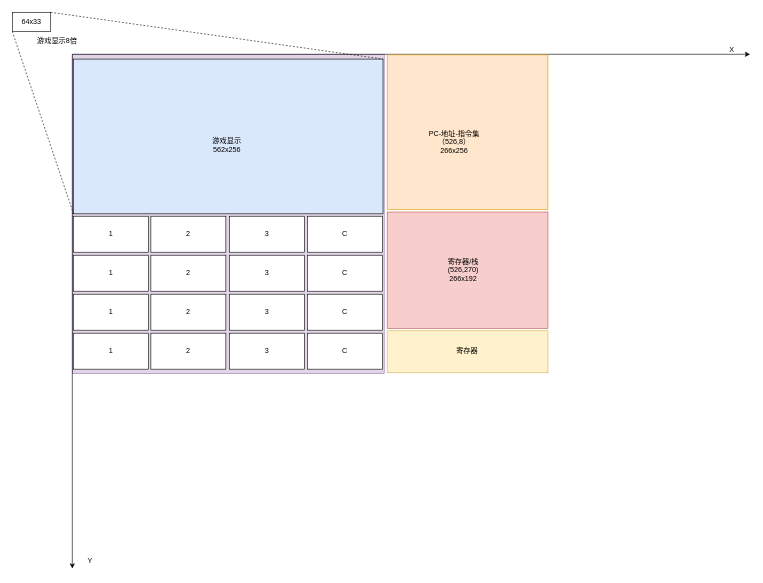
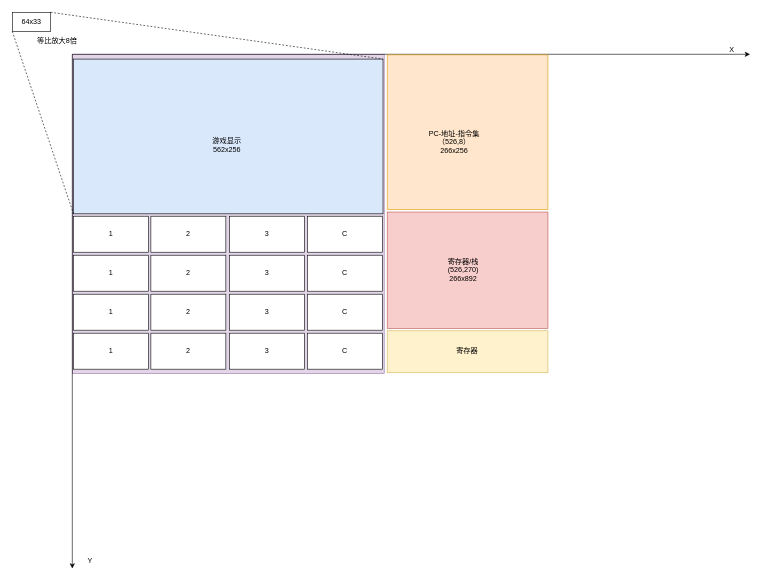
node "游戏显示8倍": label "游戏显示8倍" -> "等比放大8倍"
node "寄存器/栈 (526,270) 266x192": label "寄存器/栈 (526,270) 266x192" -> "寄存器/栈 (526,270) 266x892"
